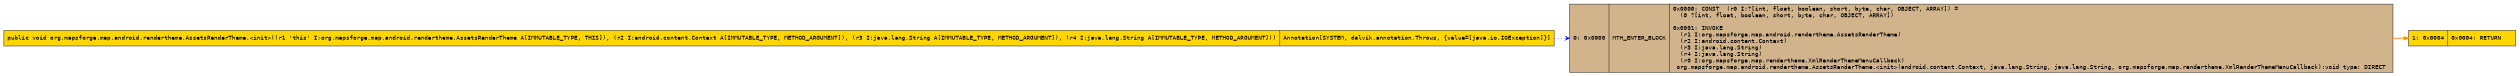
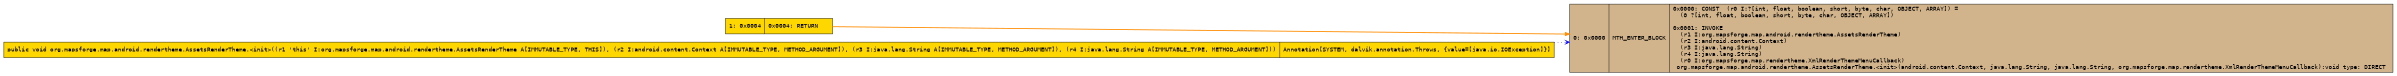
edge "0: 0x0000" -> "1: 0x0004": reversed
